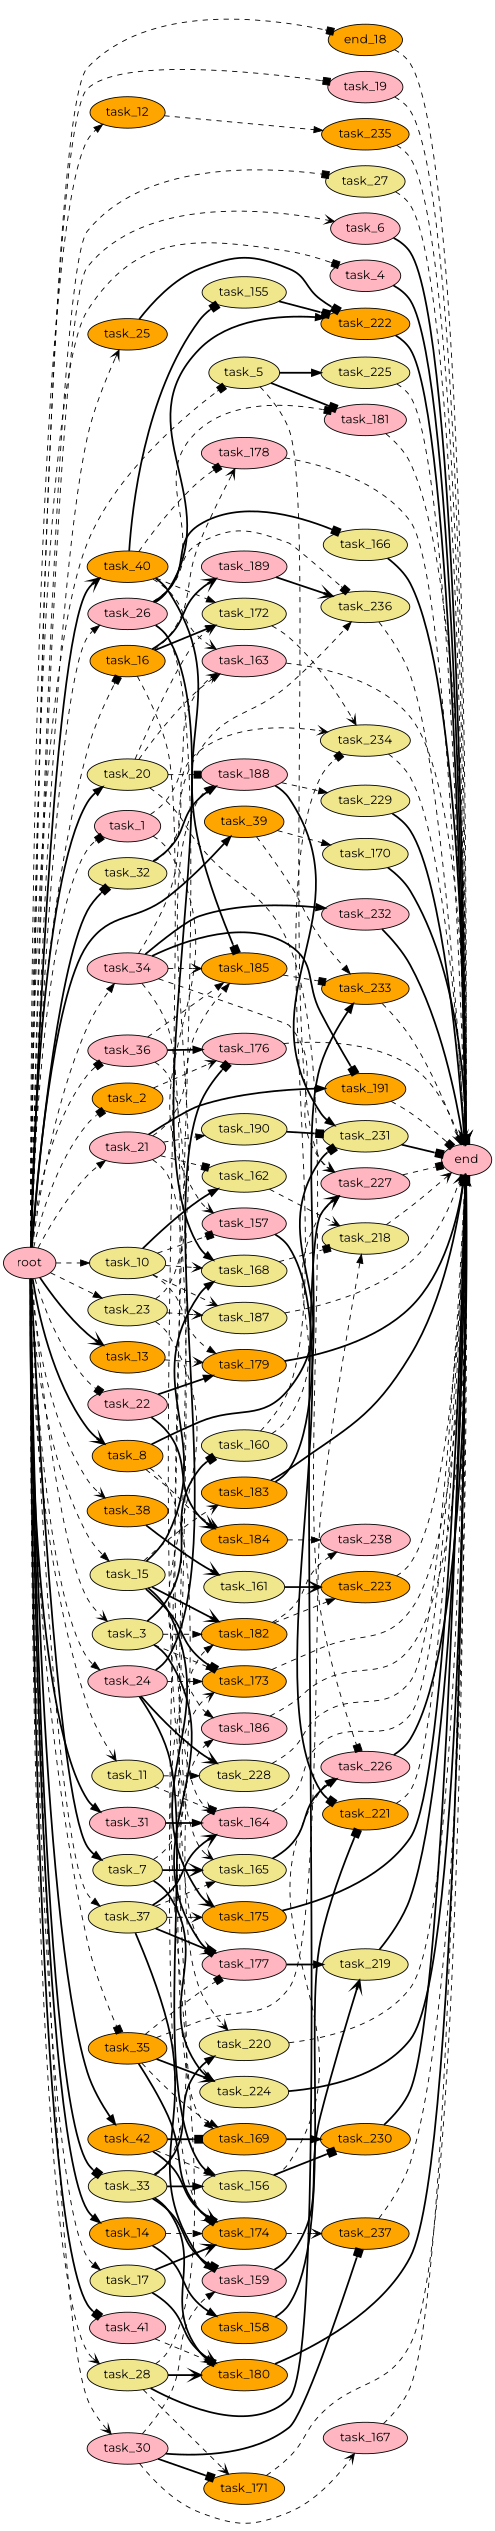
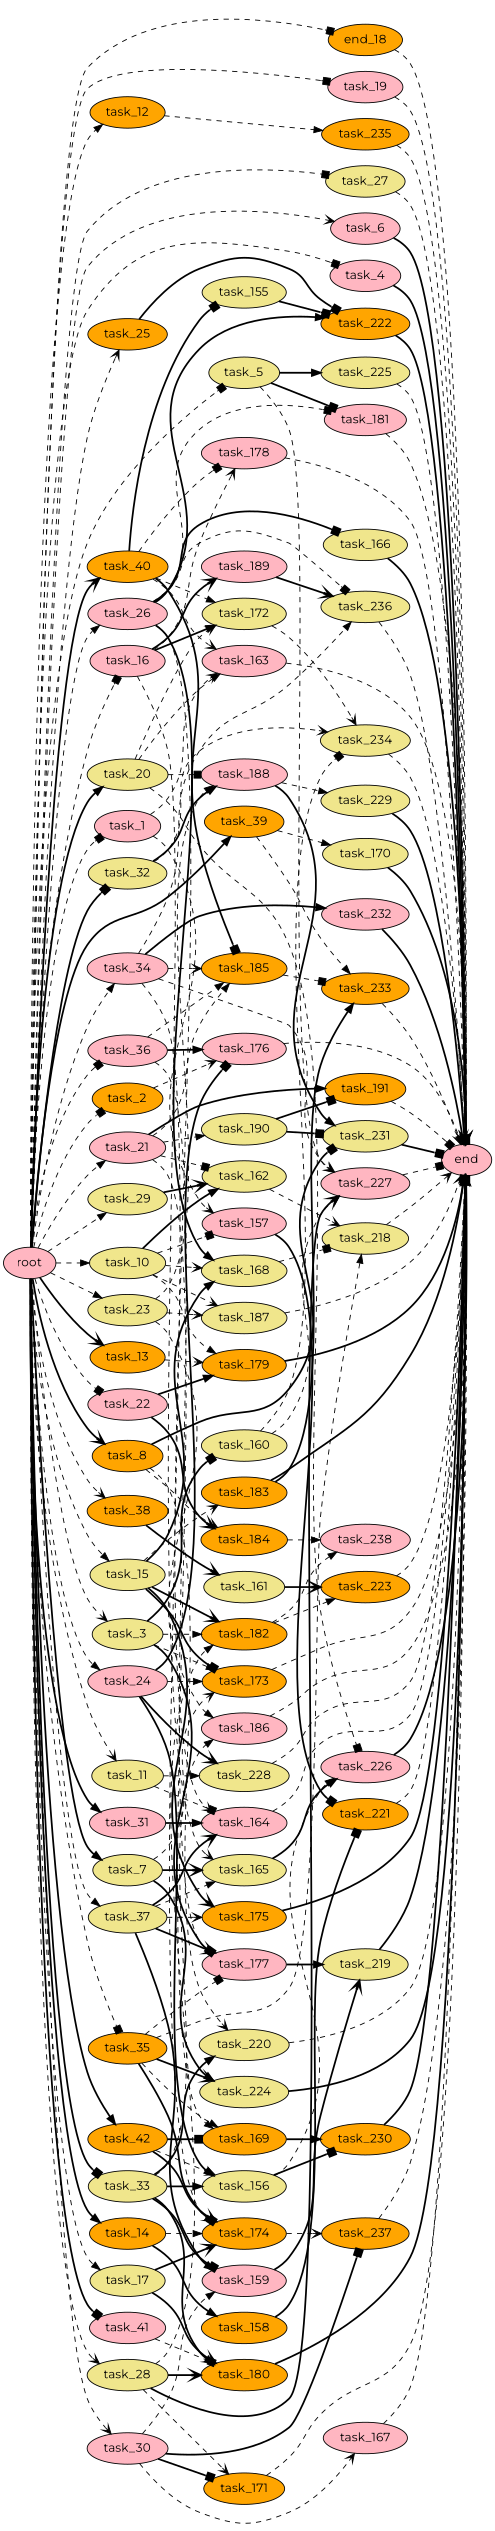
node "task_16": fillcolor orange -> lightpink
edge "task_34" -> "task_191": now "task_190" -> "task_191"
node "task_29": added
